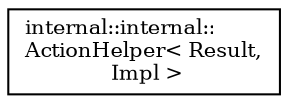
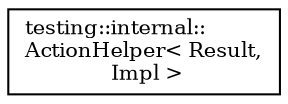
node "internal::internal:: ActionHelper< Result, Impl >": label "internal::internal:: ActionHelper< Result, Impl >" -> "testing::internal:: ActionHelper< Result, Impl >"
